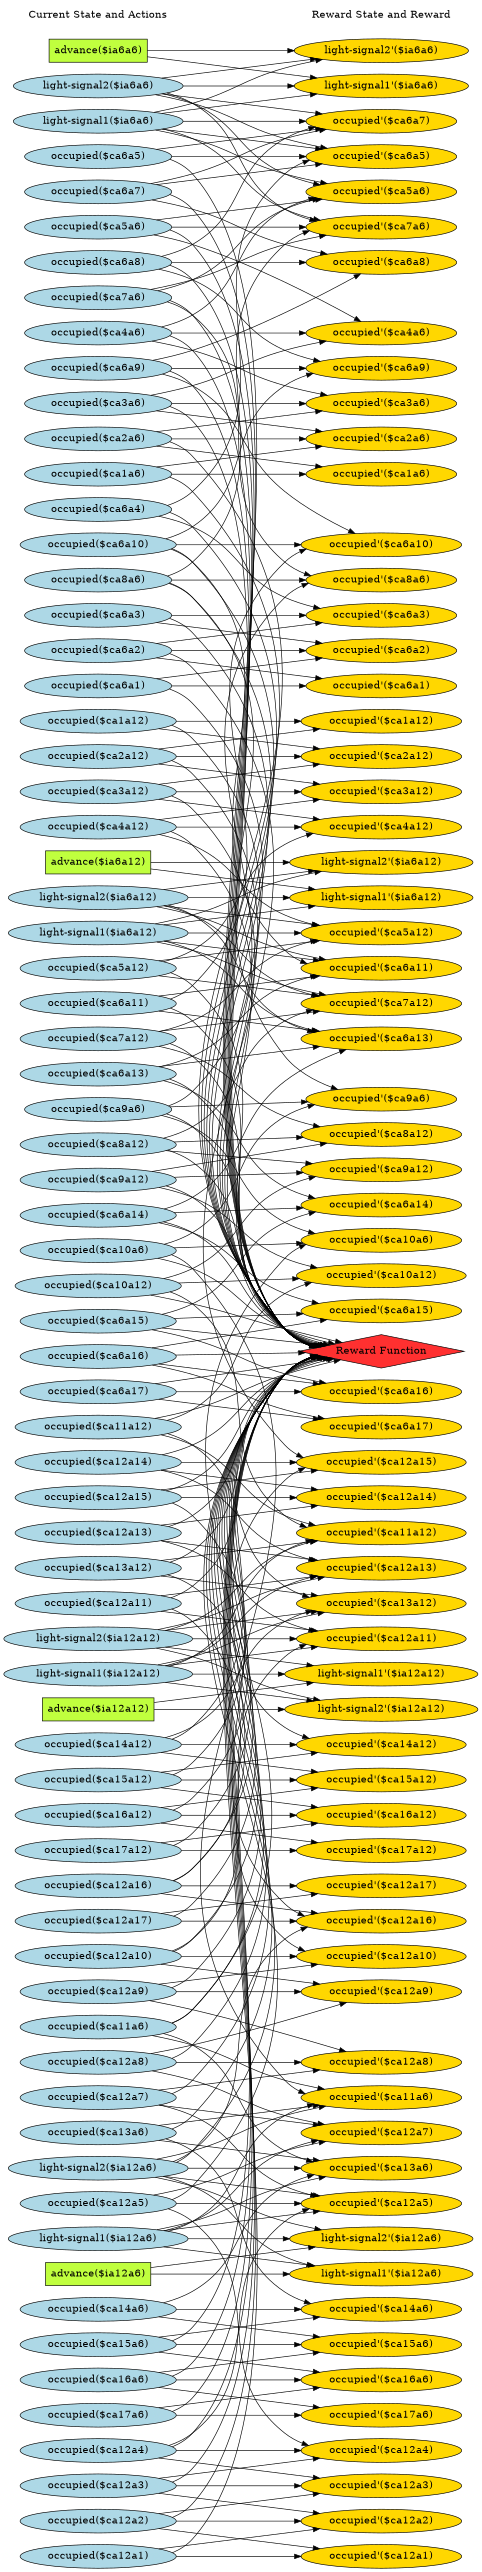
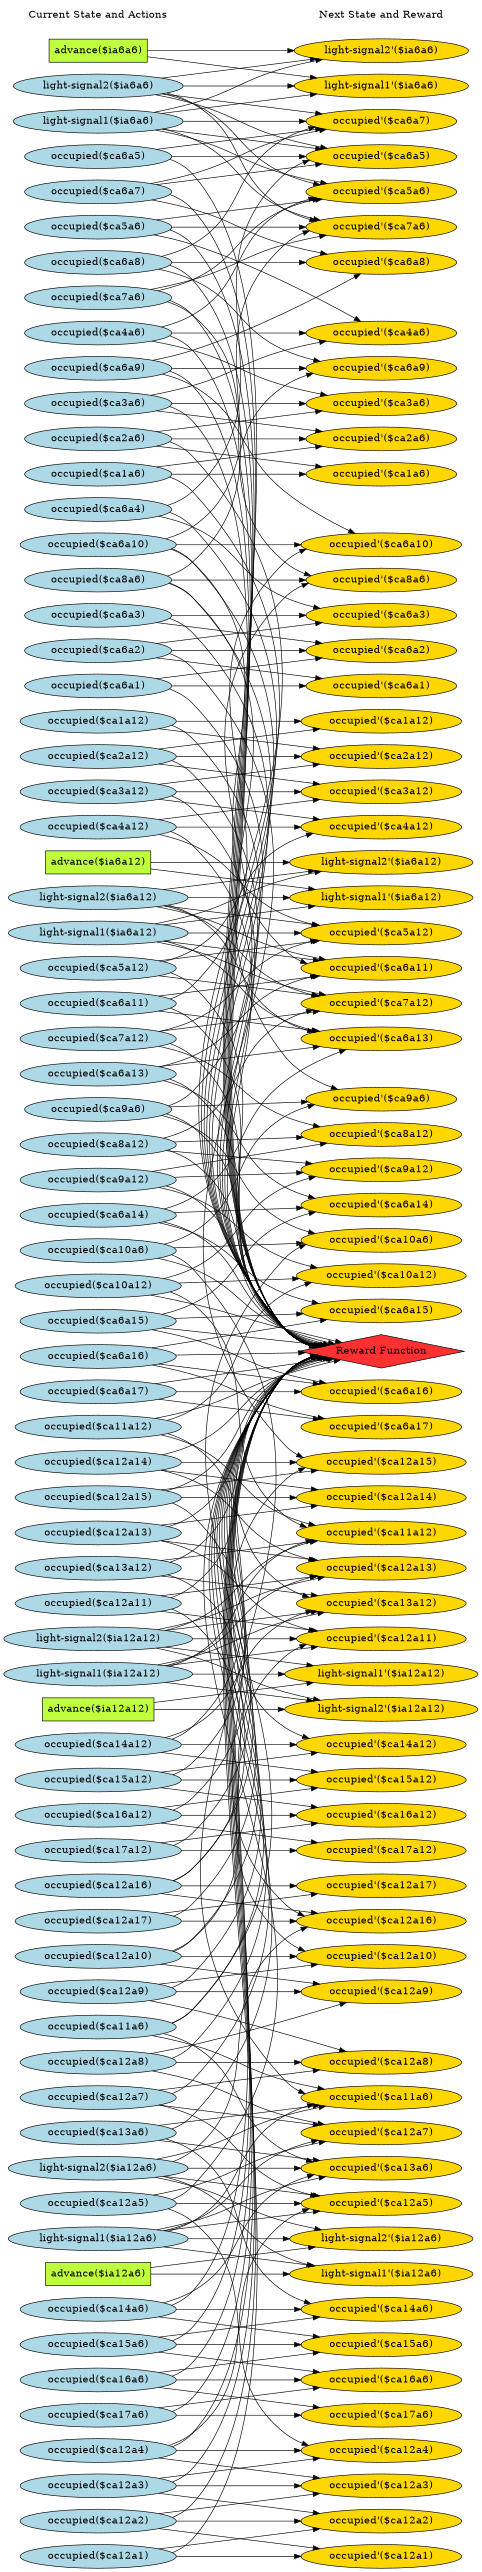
node "Reward State and Reward": label "Reward State and Reward" -> "Next State and Reward"
edge "light-signal2($ia12a6)" -> "Reward Function": now "occupied($ca14a6)" -> "Reward Function"
